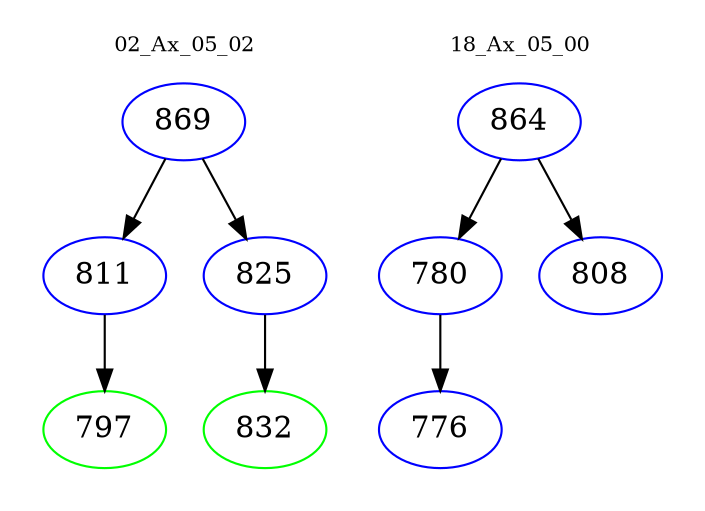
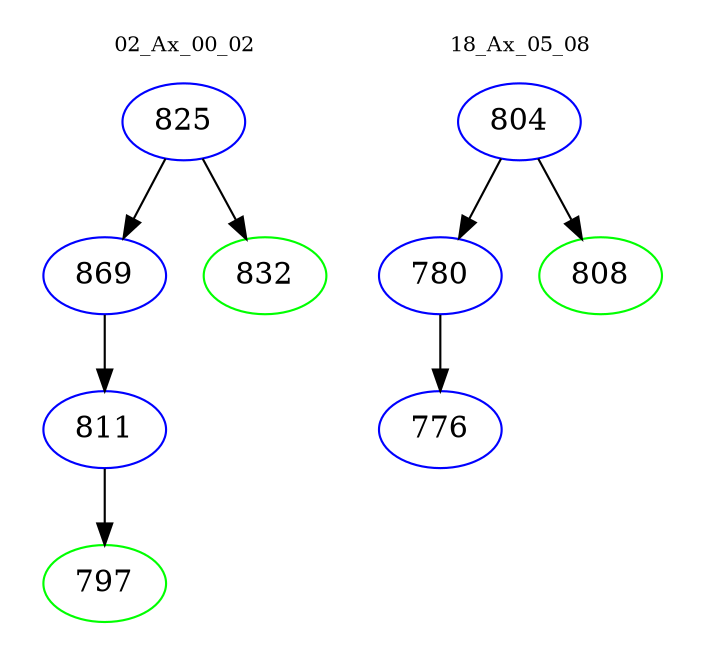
cluster "02_Ax_05_02": label "02_Ax_05_02" -> "02_Ax_00_02"
cluster "18_Ax_05_00": label "18_Ax_05_00" -> "18_Ax_05_08"
node "864": label "864" -> "804"
edge "869" -> "825": reversed
node "808": color blue -> green
